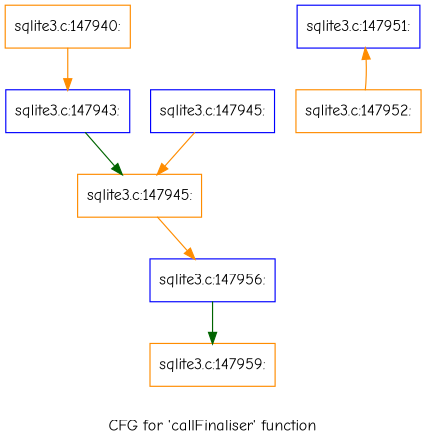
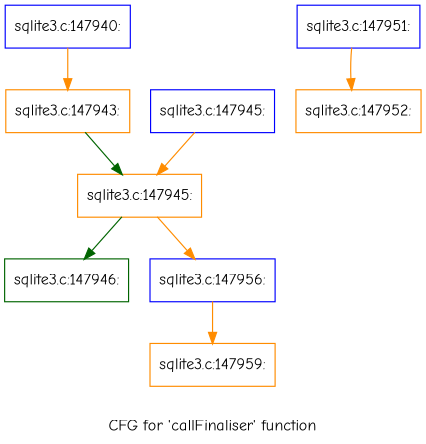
node "sqlite3.c:147940:": color darkorange -> blue
edge "sqlite3.c:147952:" -> "sqlite3.c:147951:": reversed
node "sqlite3.c:147943:": color blue -> darkorange
node "sqlite3.c:147946:": added
edge "sqlite3.c:147956:" -> "sqlite3.c:147959:": color darkgreen -> darkorange
